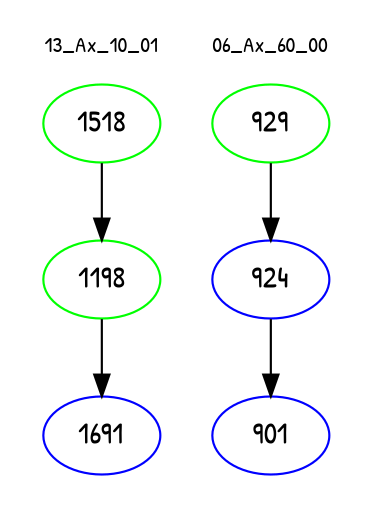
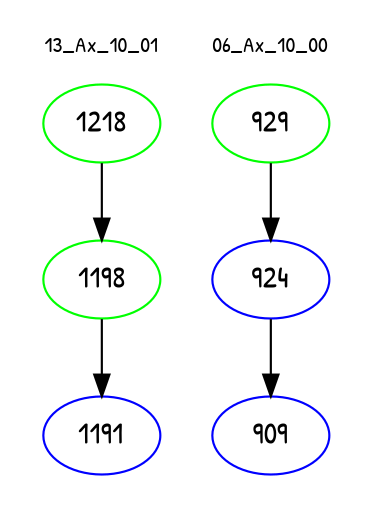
cluster "06_Ax_60_00": label "06_Ax_60_00" -> "06_Ax_10_00"
node "1518": label "1518" -> "1218"
node "1691": label "1691" -> "1191"
node "901": label "901" -> "909"
